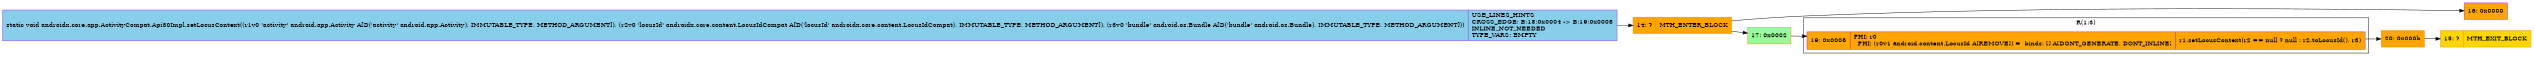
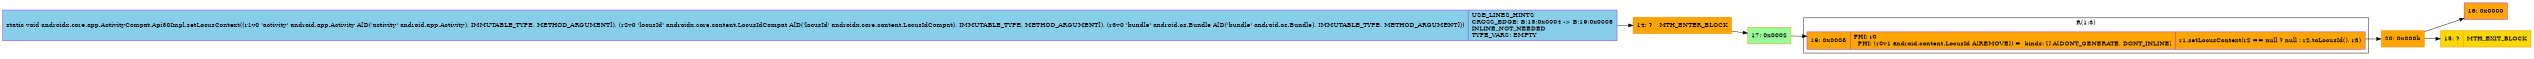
edge "14: ?" -> "16: 0x0000": now "20: 0x000b" -> "16: 0x0000"
